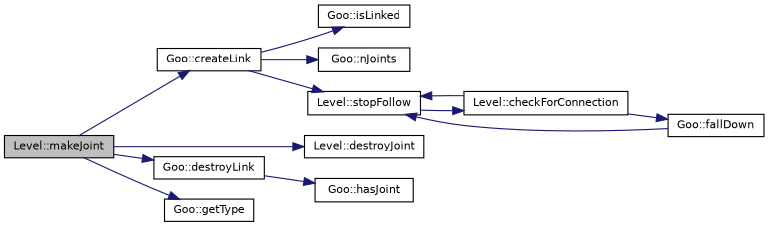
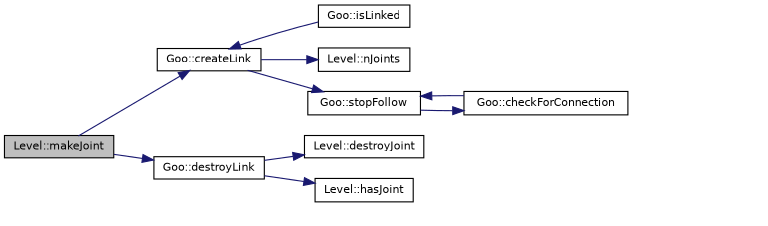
edge "Goo::createLink" -> "Goo::isLinked": reversed
node "Goo::nJoints": label "Goo::nJoints" -> "Level::nJoints"
node "Level::stopFollow": label "Level::stopFollow" -> "Goo::stopFollow"
node "Level::checkForConnection": label "Level::checkForConnection" -> "Goo::checkForConnection"
node "Goo::fallDown": removed
edge "Level::makeJoint" -> "Level::destroyJoint": now "Goo::destroyLink" -> "Level::destroyJoint"
node "Goo::hasJoint": label "Goo::hasJoint" -> "Level::hasJoint"
node "Goo::getType": removed
